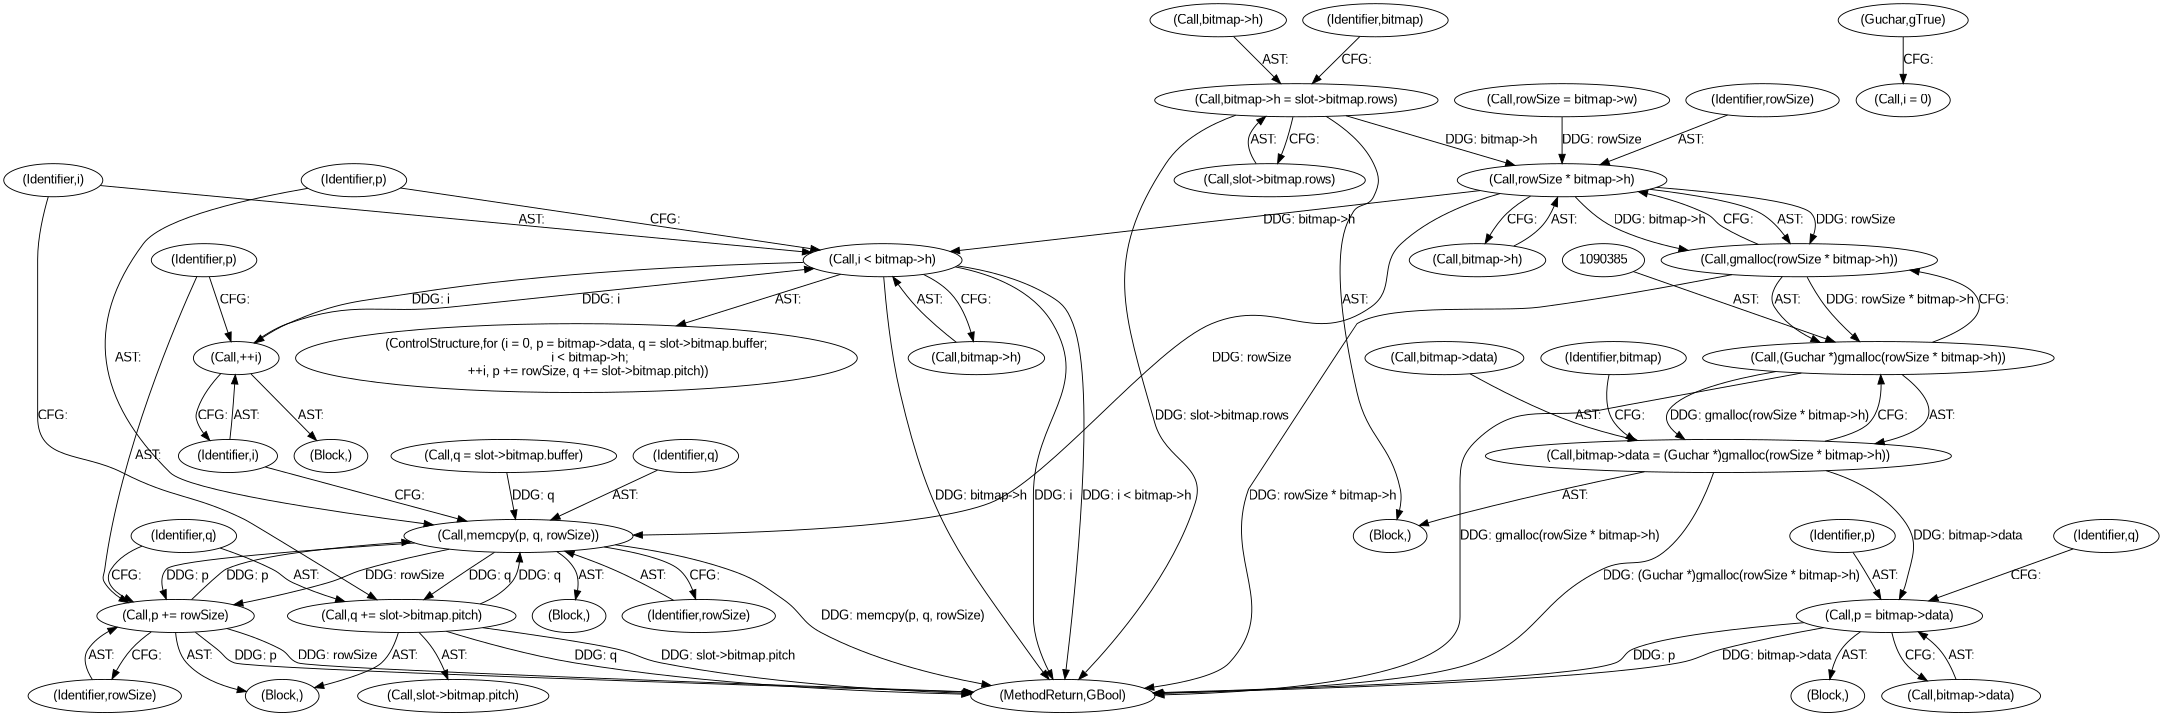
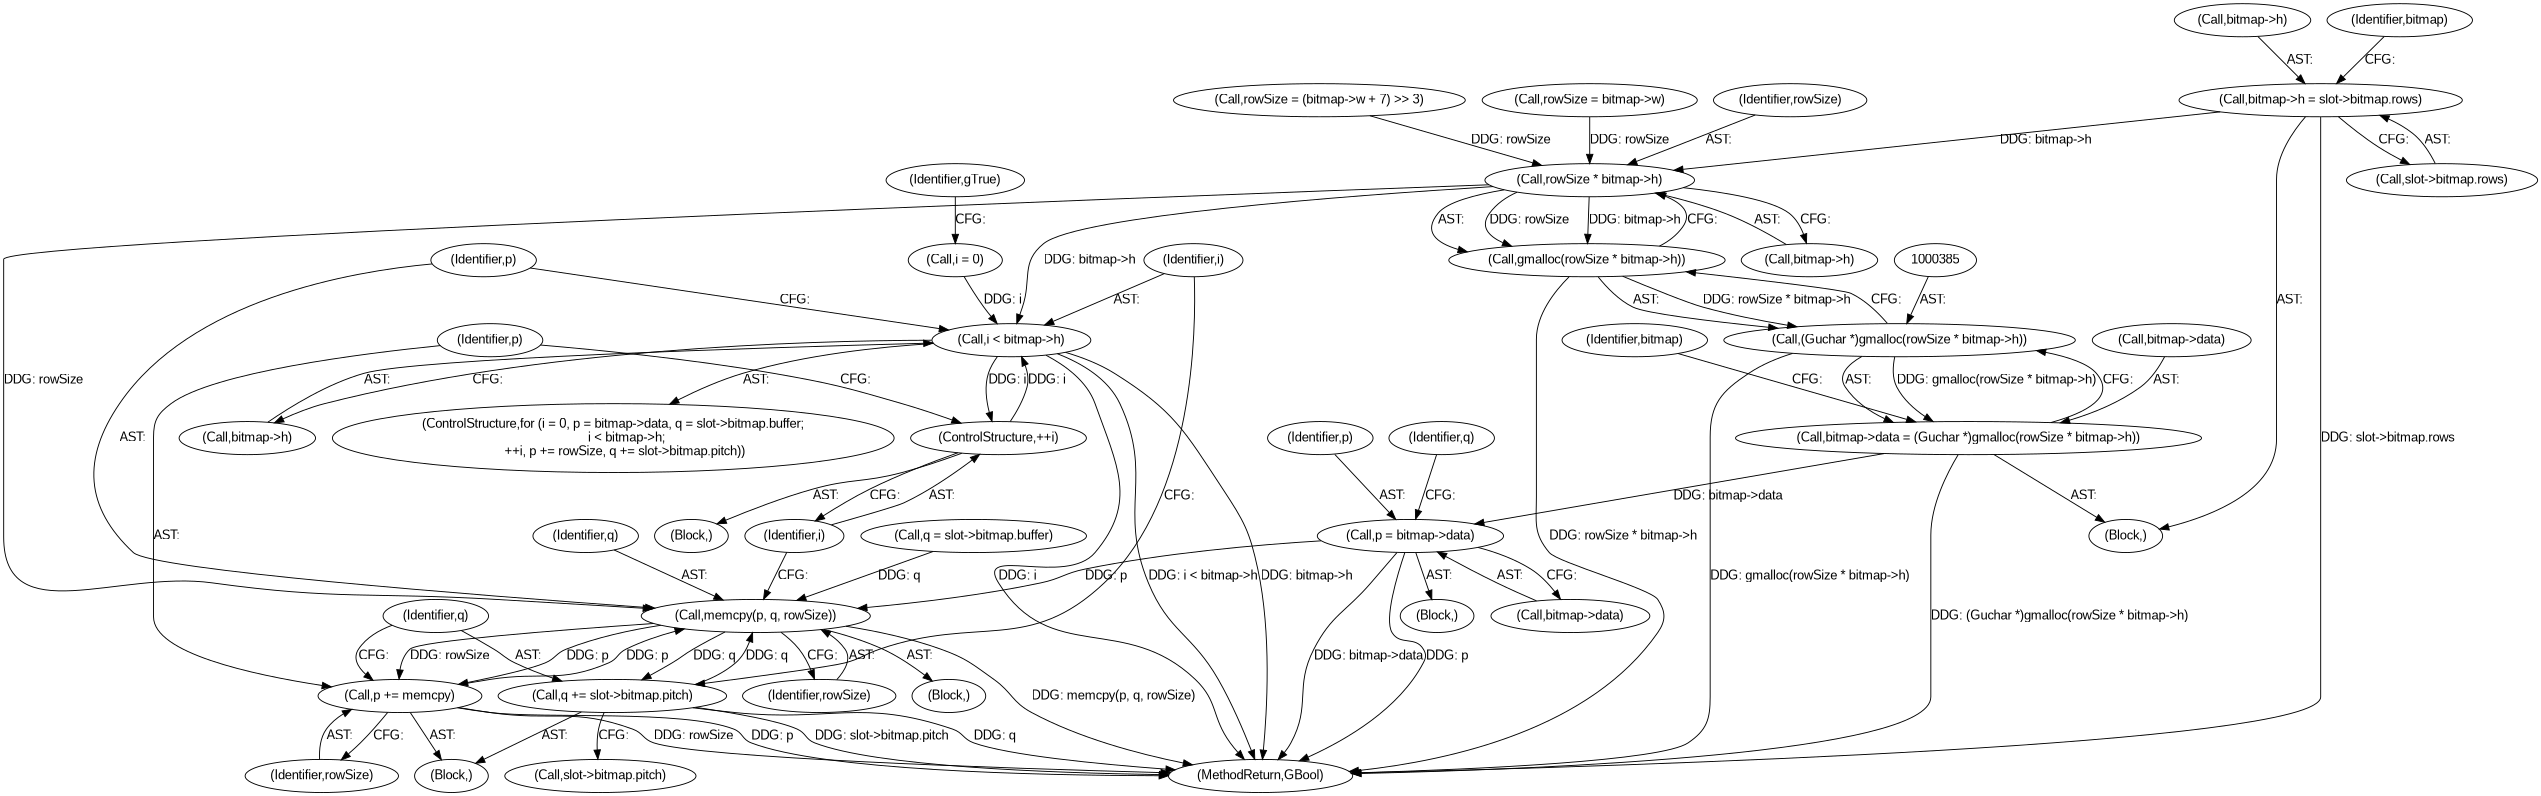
node "(Guchar,gTrue)": label "(Guchar,gTrue)" -> "(Identifier,gTrue)"
node "(Call,rowSize = (bitmap->w + 7) >> 3)": added
node "1090385": label "1090385" -> "1000385"
edge "(Call,i = 0)" -> "(Call,i < bitmap->h)": added, label "DDG: i"
node "(Call,++i)": label "(Call,++i)" -> "(ControlStructure,++i)"
edge "(Call,p = bitmap->data)" -> "(Call,memcpy(p, q, rowSize))": added, label "DDG: p"
node "(Call,p += rowSize)": label "(Call,p += rowSize)" -> "(Call,p += memcpy)"
edge "(Call,q += slot->bitmap.pitch)" -> "(Call,slot->bitmap.pitch)": label "AST: " -> "CFG: "
